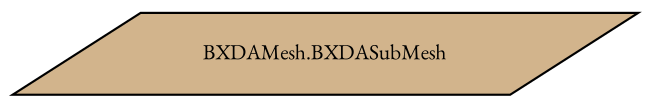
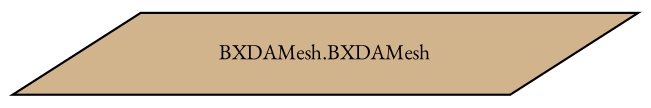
node "BXDAMesh.BXDASubMesh": label "BXDAMesh.BXDASubMesh" -> "BXDAMesh.BXDAMesh"
